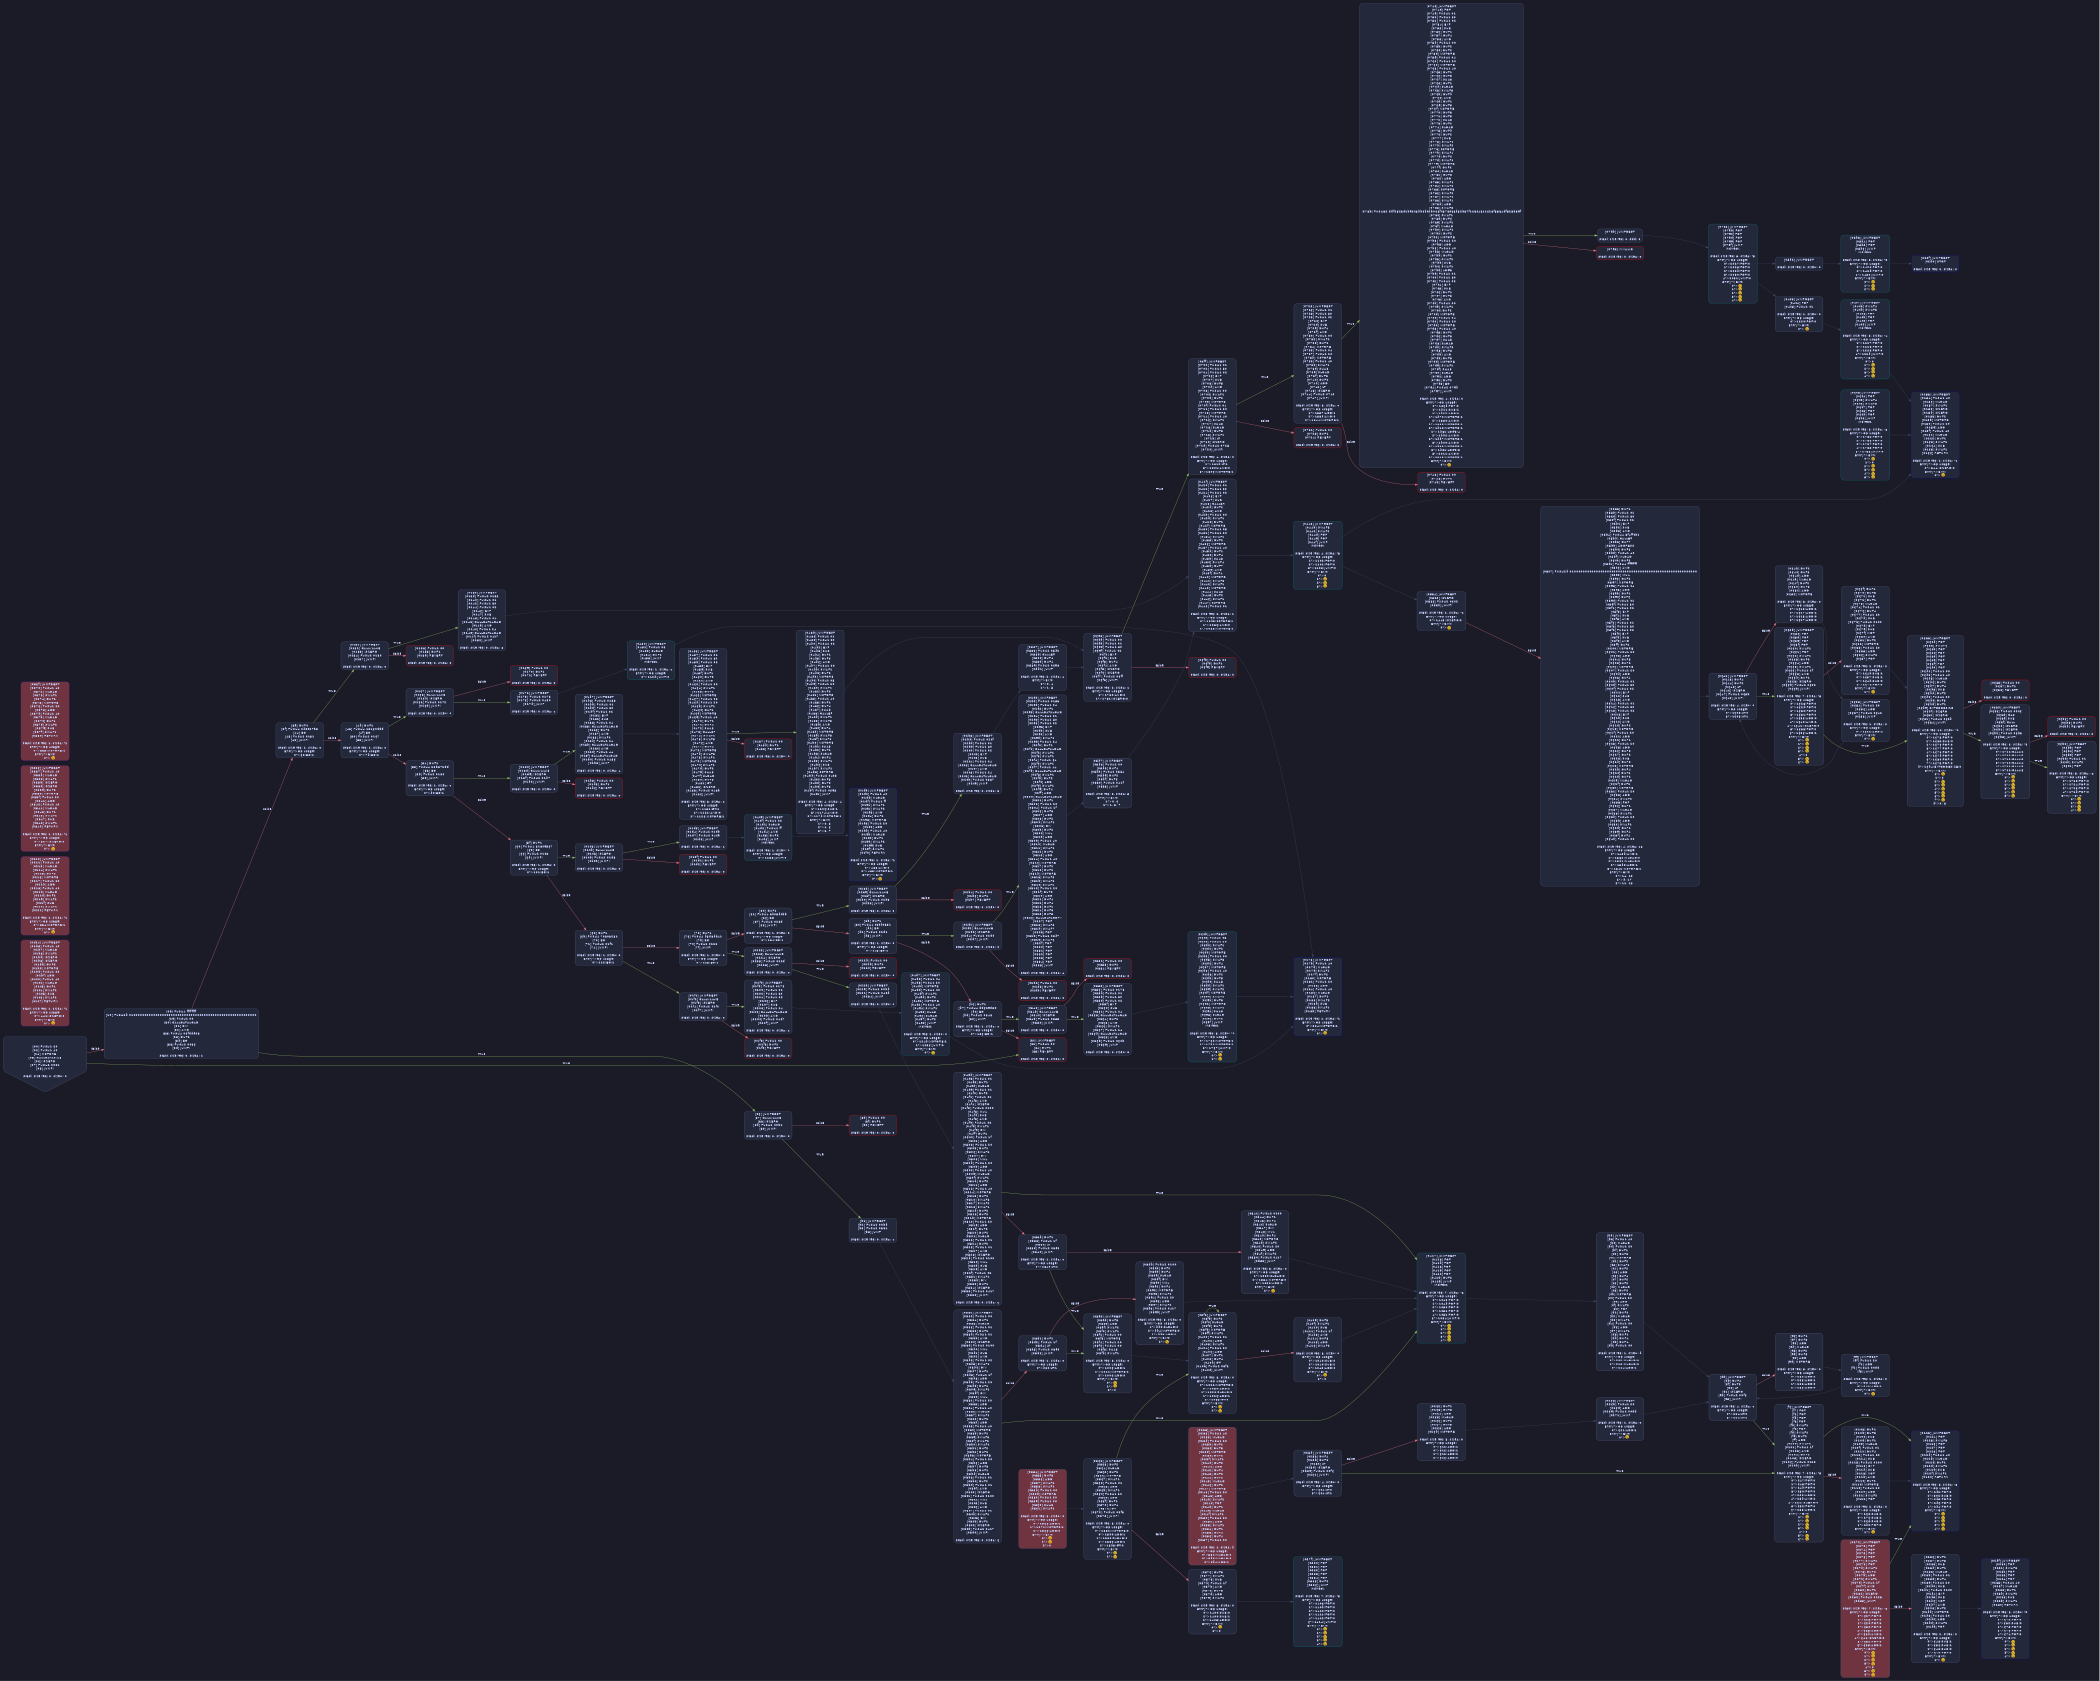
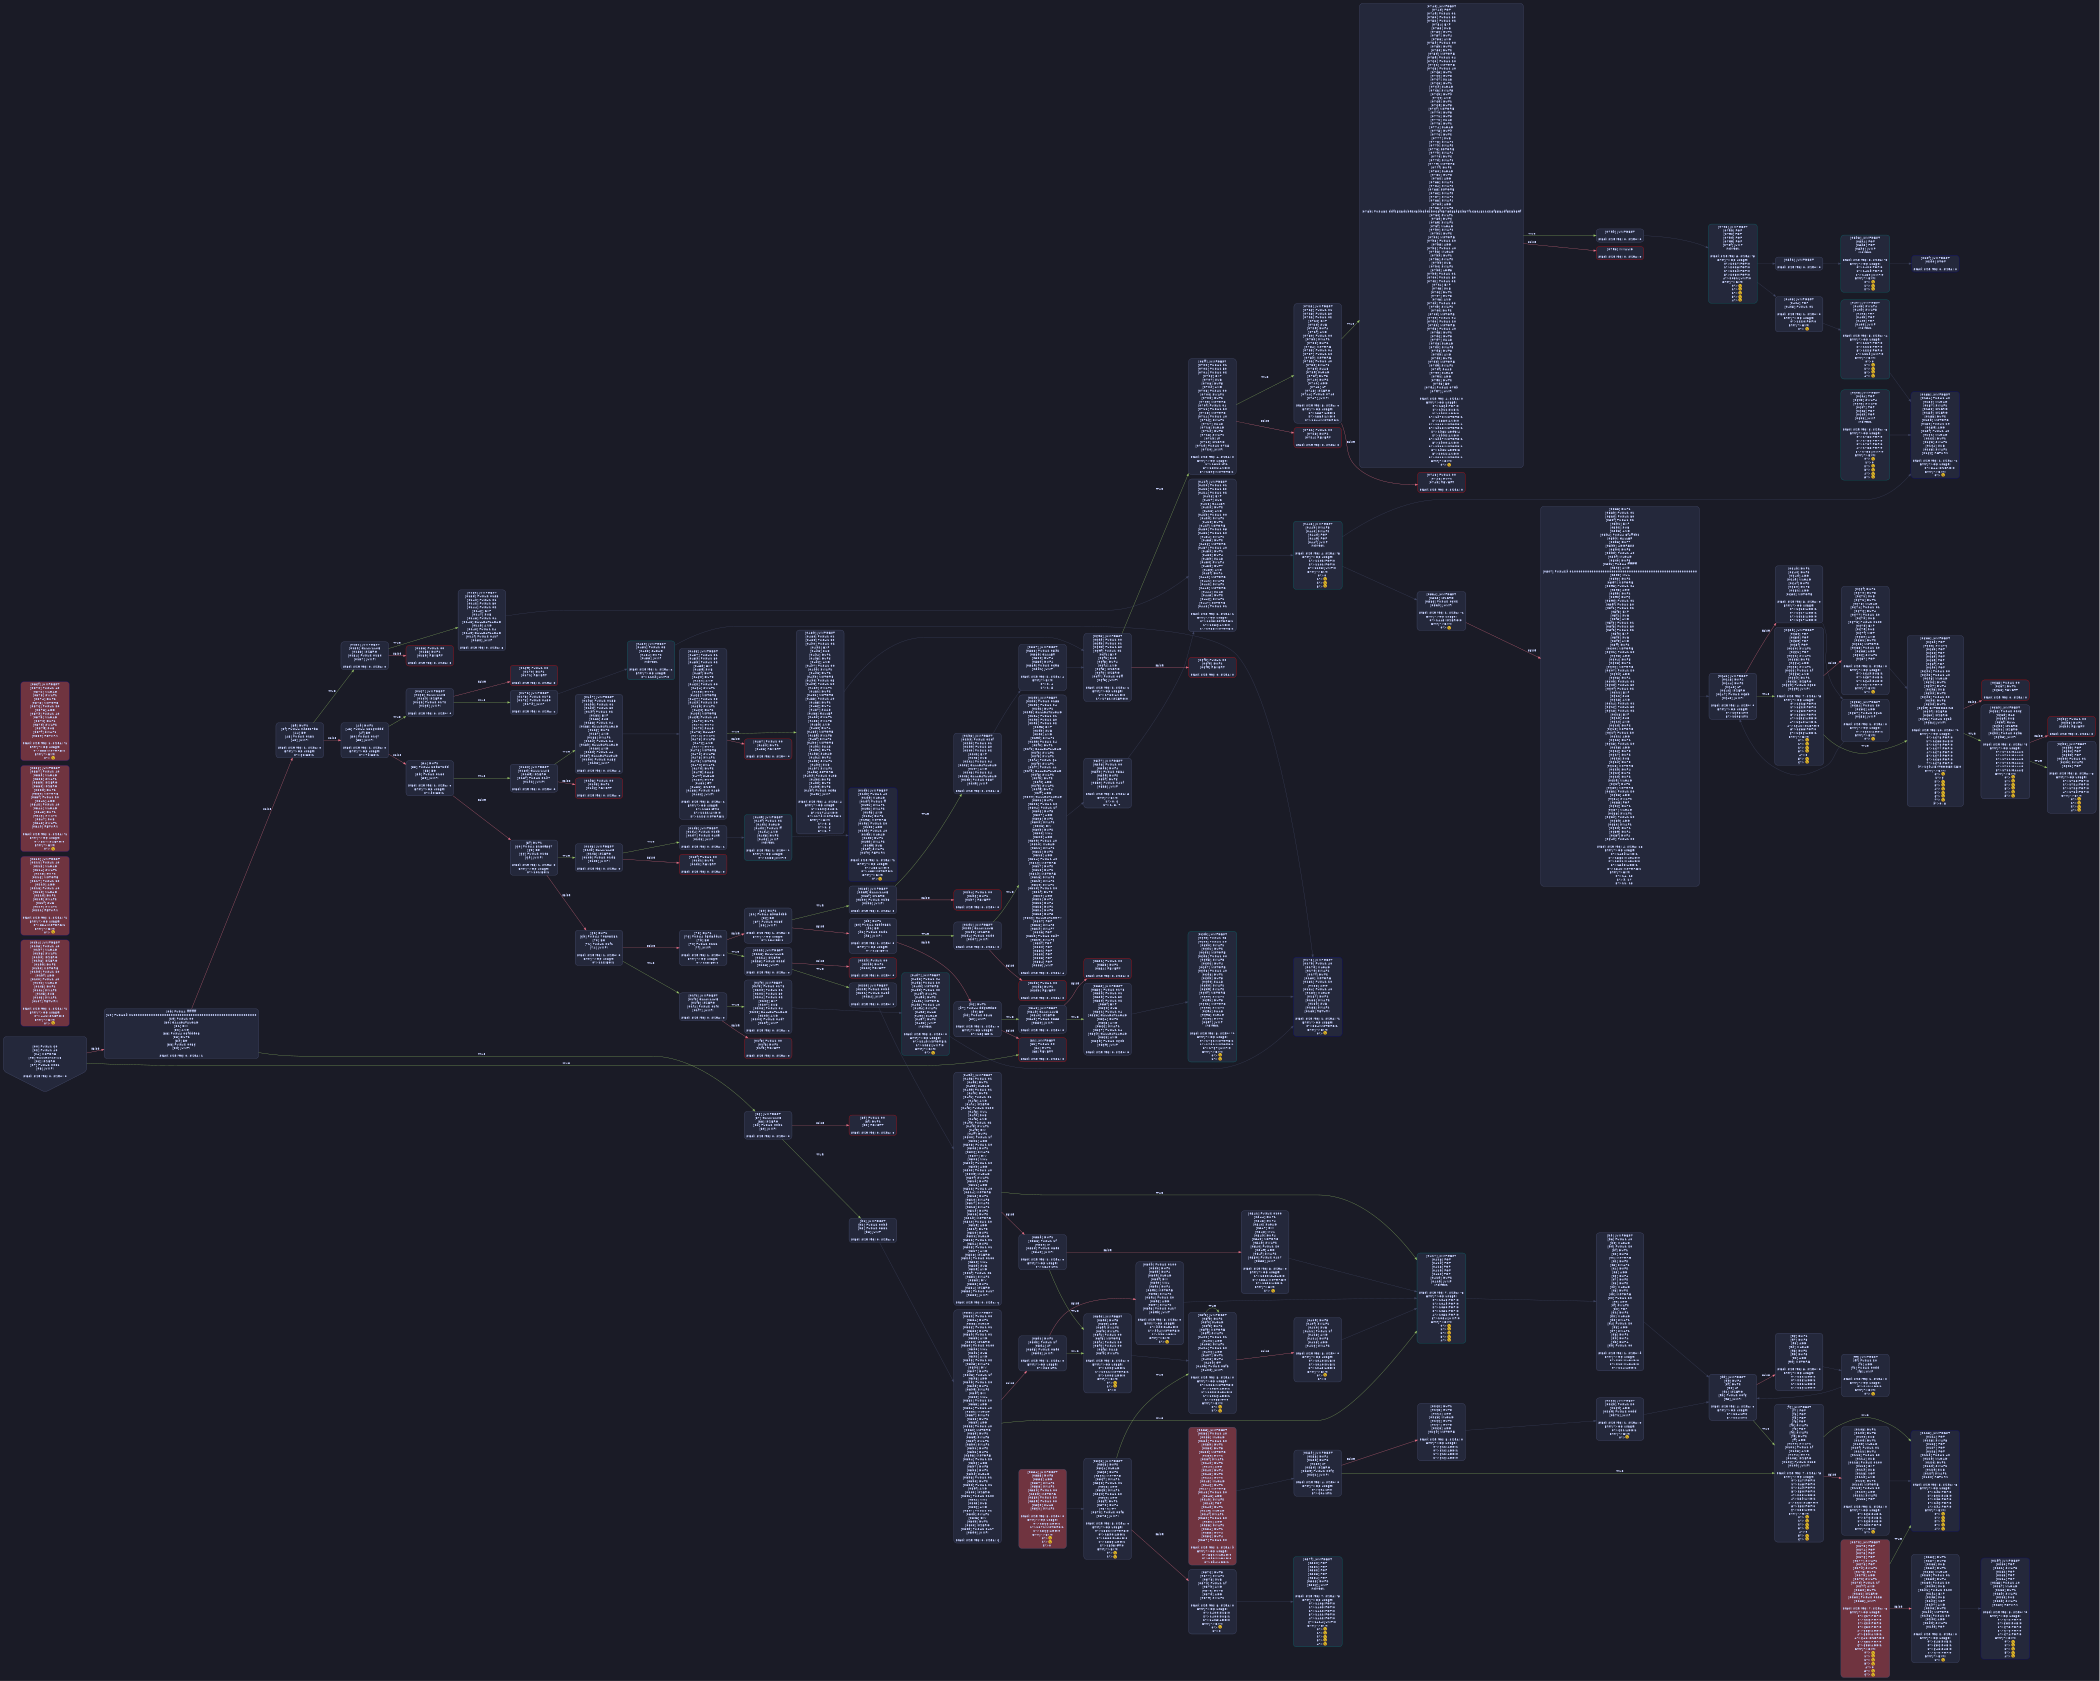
node "[07e9] JUMPDEST Stack size req: 0, ddd: 0": label "[07e9] JUMPDEST Stack size req: 0, ddd: 0" -> "[07e9] JUMPDEST Stack size req: 0, sizeΔ: 0"
